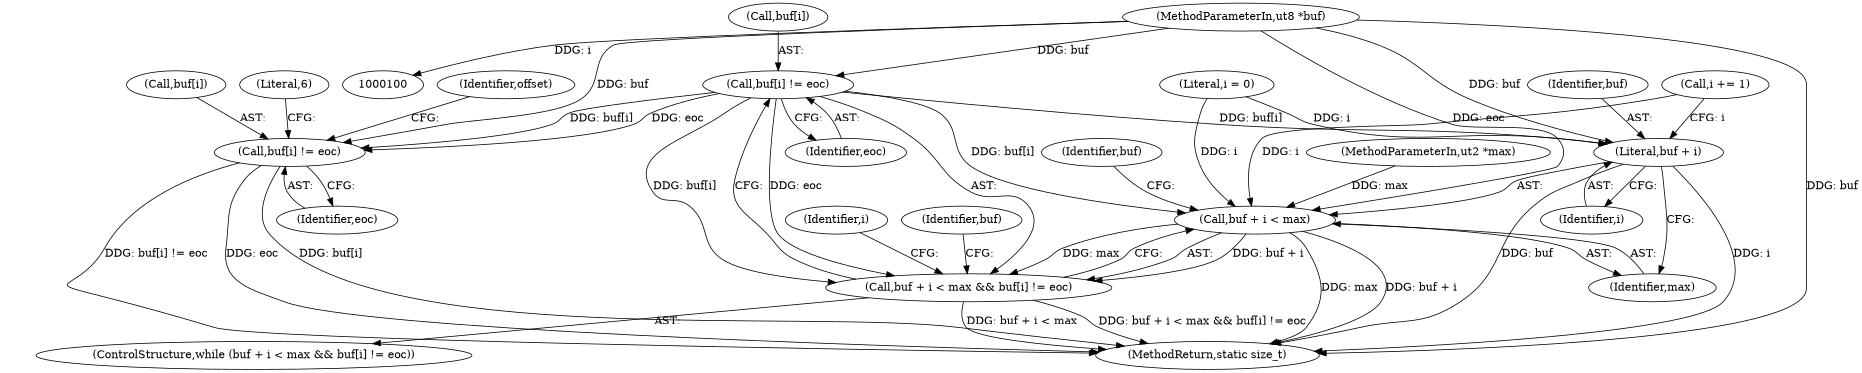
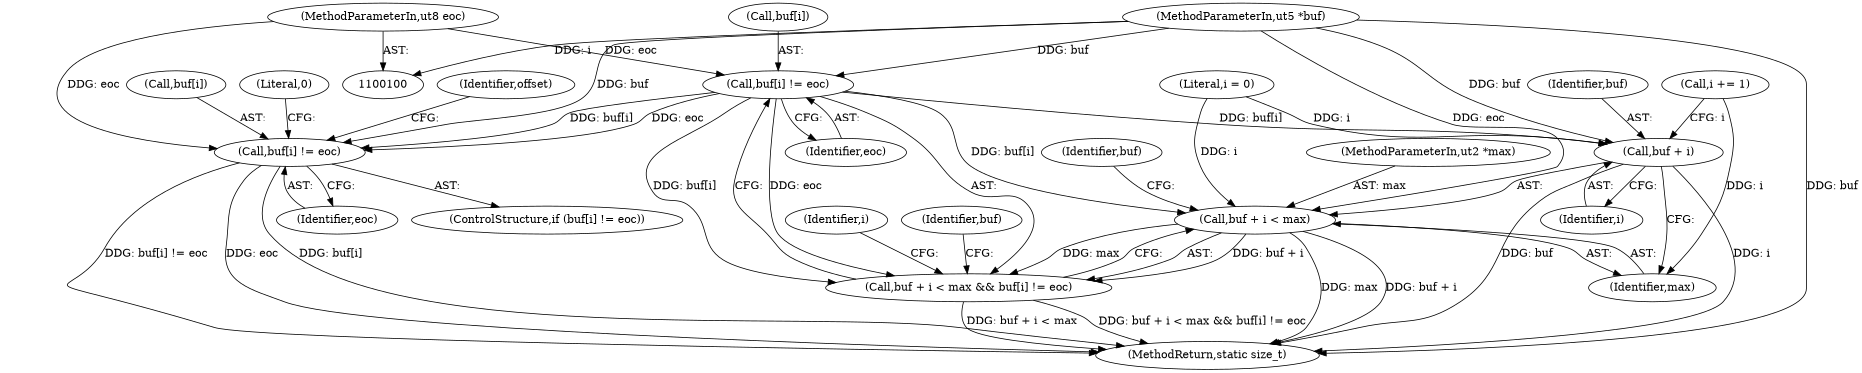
node "(MethodParameterIn,ut8 eoc)": added
node "(MethodParameterIn,ut8 *buf)": label "(MethodParameterIn,ut8 *buf)" -> "(MethodParameterIn,ut5 *buf)"
node "(Literal,6)": label "(Literal,6)" -> "(Literal,0)"
node "1000100": label "1000100" -> "1100100"
edge "(Call,i += 1)" -> "(Call,buf + i < max)": now "(Call,i += 1)" -> "(Identifier,max)"
node "(Literal,buf + i)": label "(Literal,buf + i)" -> "(Call,buf + i)"
edge "(MethodParameterIn,ut2 *max)" -> "(Call,buf + i < max)": label "DDG: max" -> "AST: max"
node "(ControlStructure,if (buf[i] != eoc))": added
node "(ControlStructure,while (buf + i < max && buf[i] != eoc))": removed
